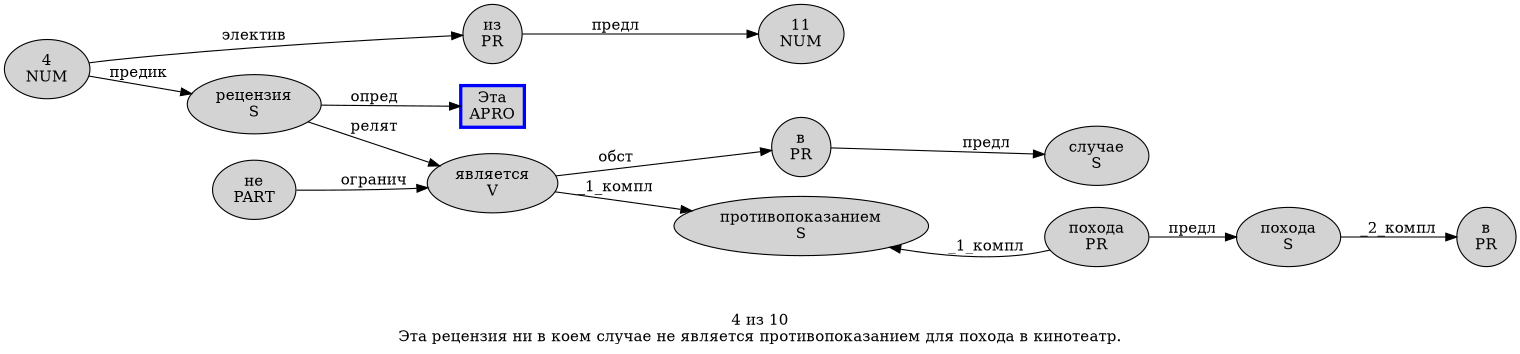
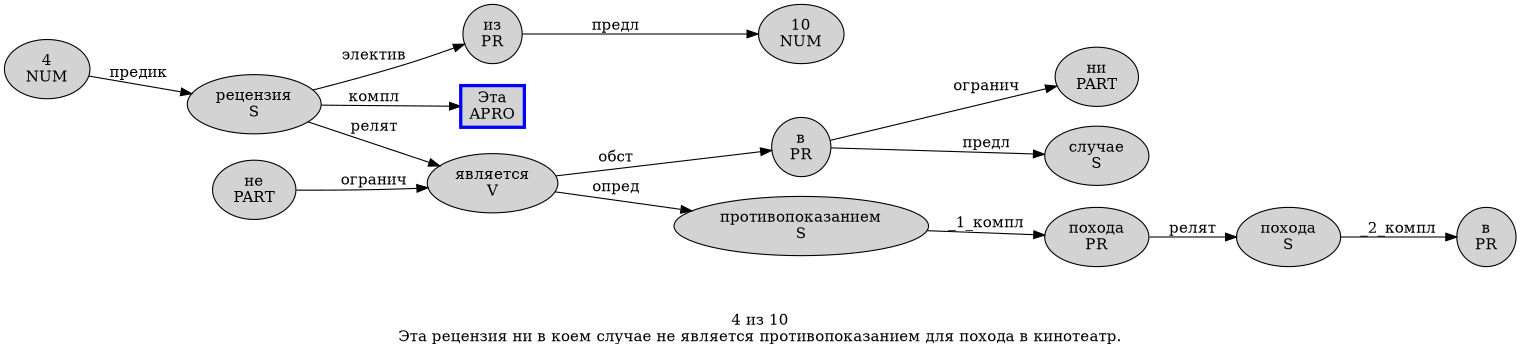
node "11 NUM": label "11 NUM" -> "10 NUM"
edge "4 NUM" -> "из PR": now "рецензия S" -> "из PR"
node "ни PART": added
edge "рецензия S" -> "Эта APRO": label "опред" -> "компл"
edge "является V" -> "противопоказанием S": label "_1_компл" -> "опред"
edge "похода PR" -> "похода S": label "предл" -> "релят"
edge "похода PR" -> "противопоказанием S": reversed
